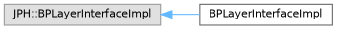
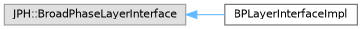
node "JPH::BPLayerInterfaceImpl": label "JPH::BPLayerInterfaceImpl" -> "JPH::BroadPhaseLayerInterface"
